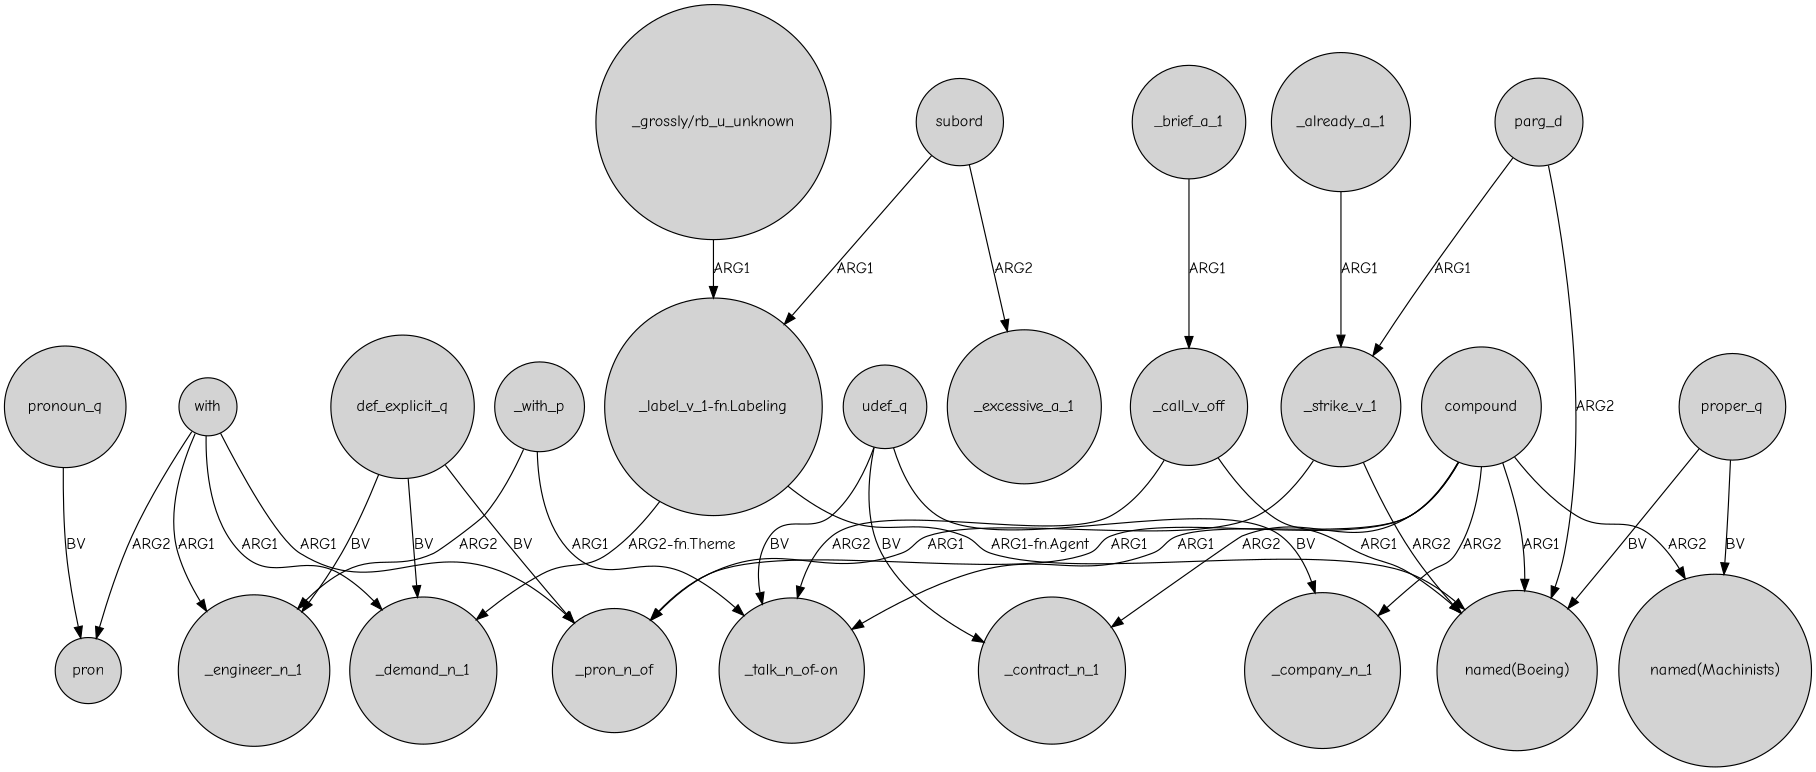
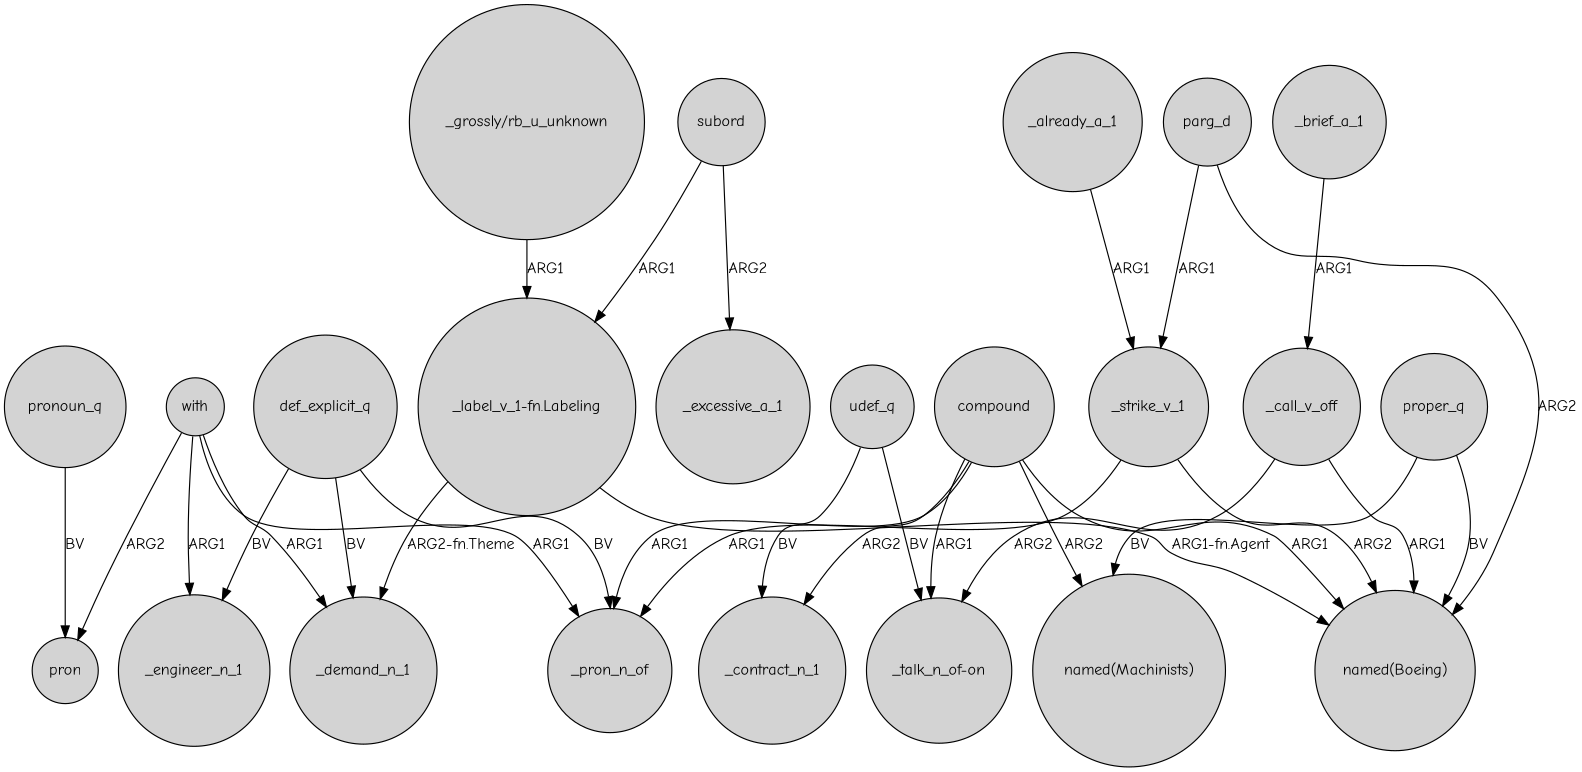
node "_with_p": removed
node "_company_n_1": removed
